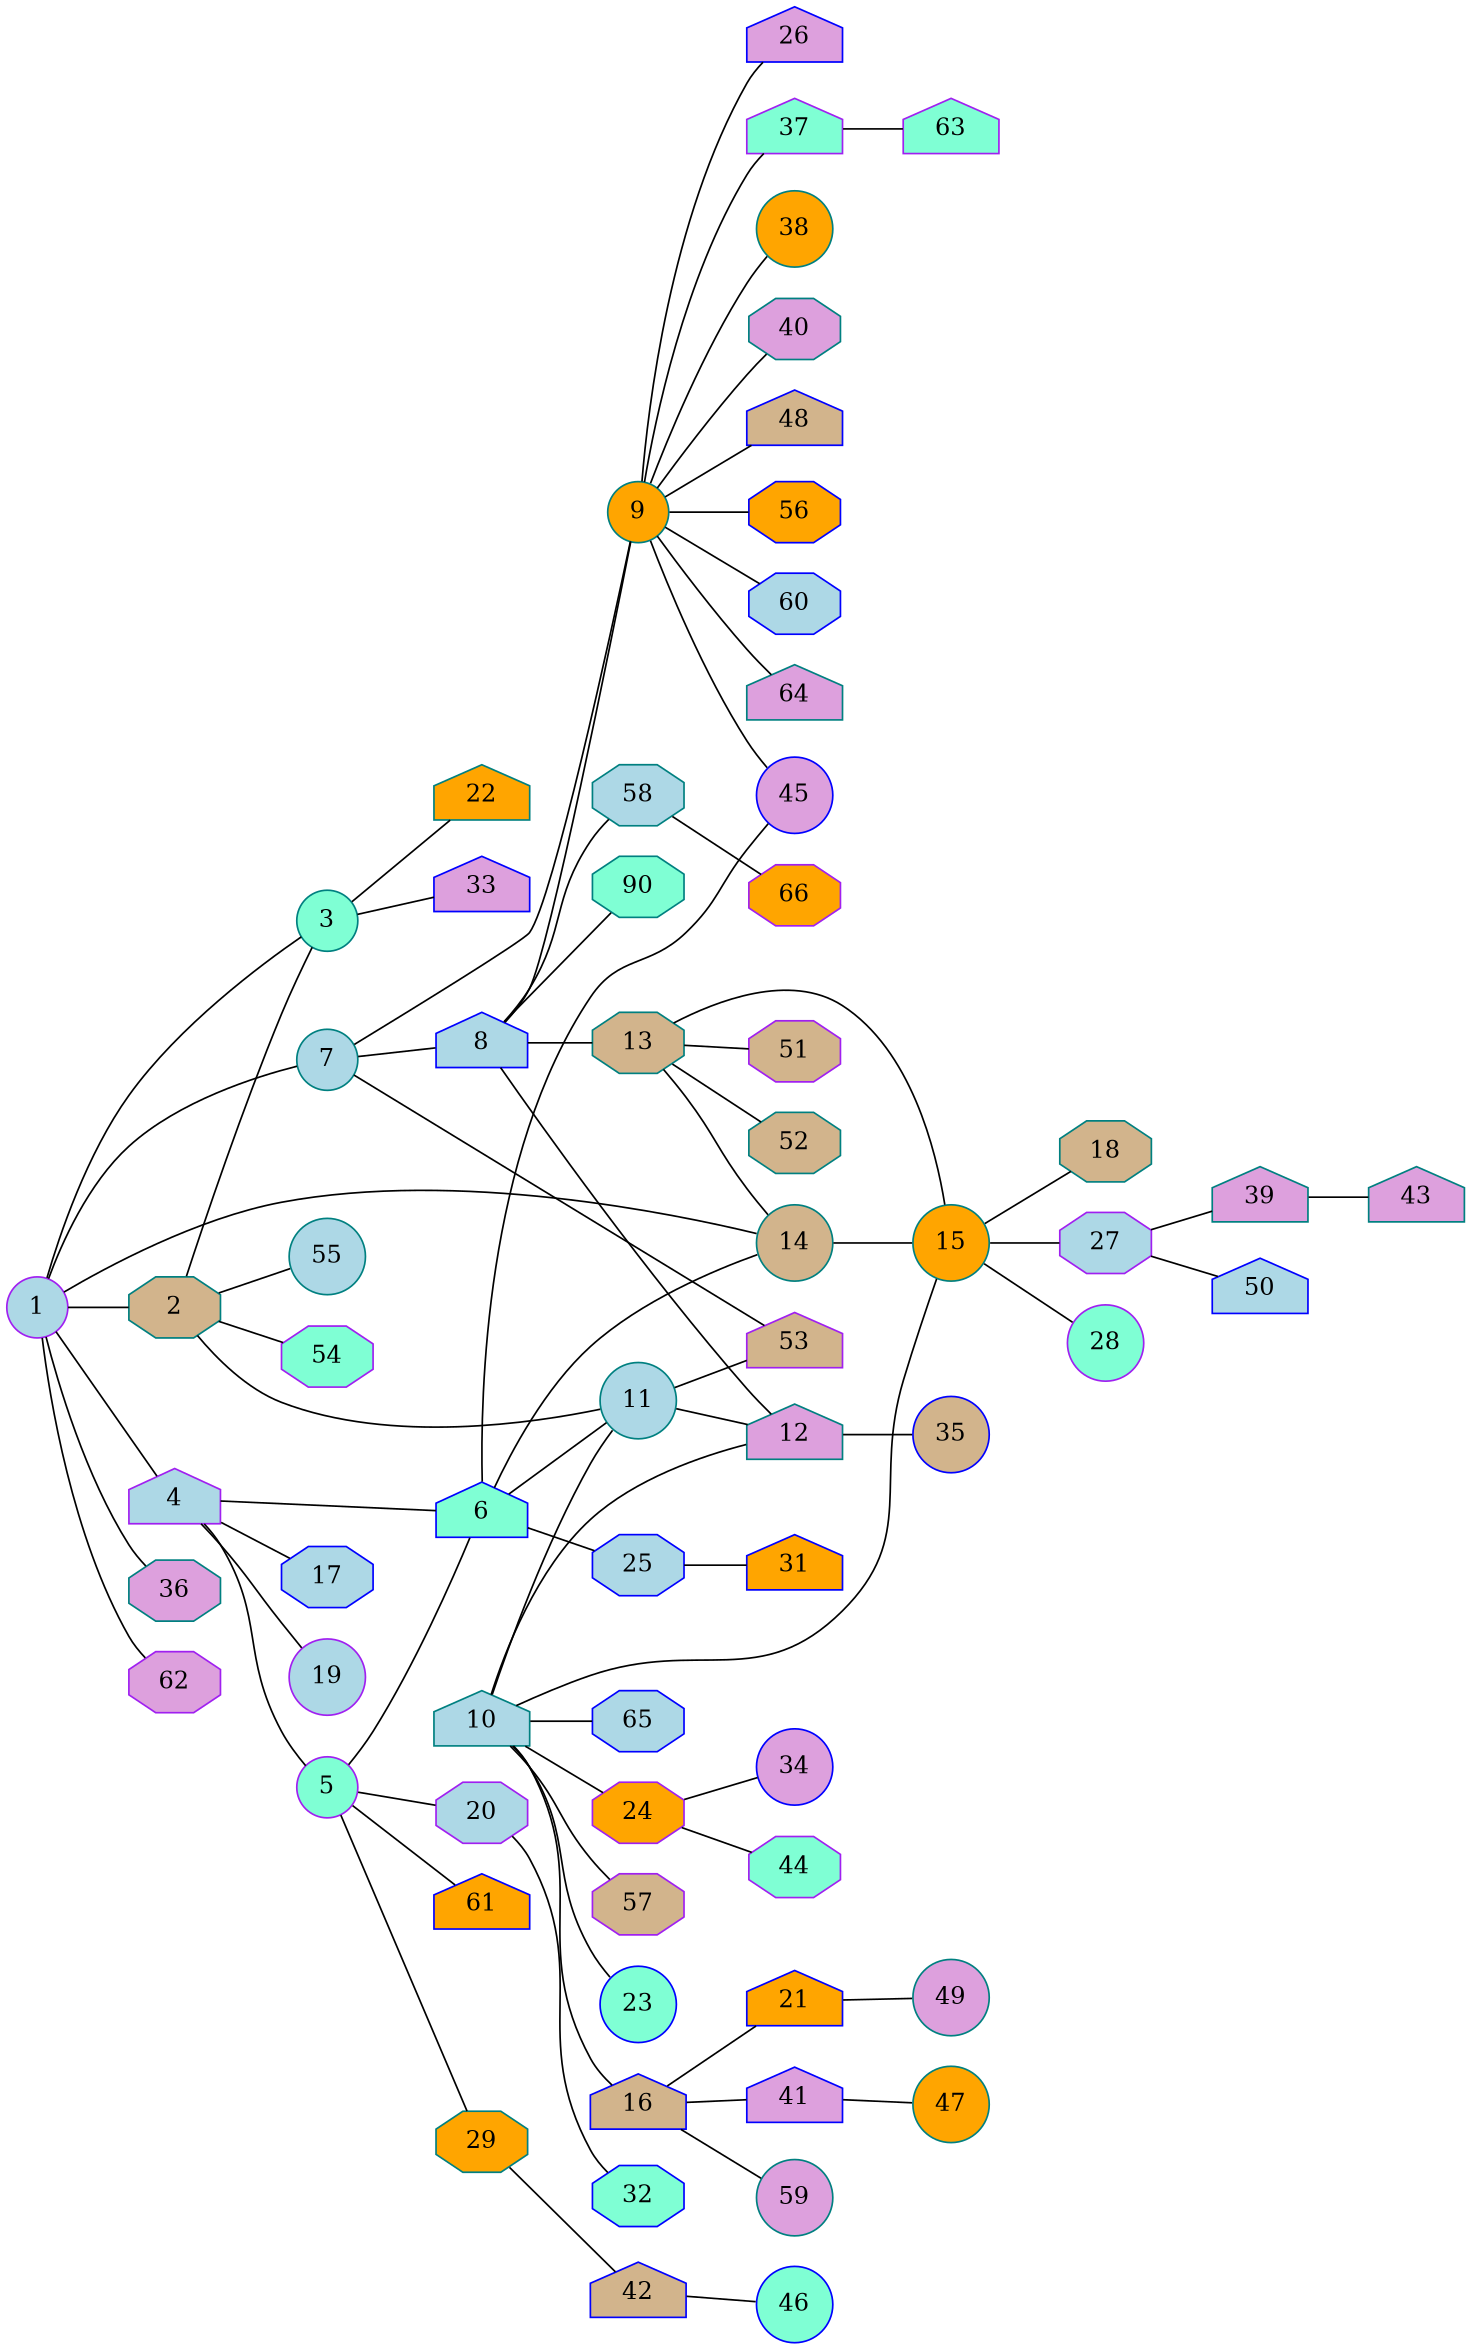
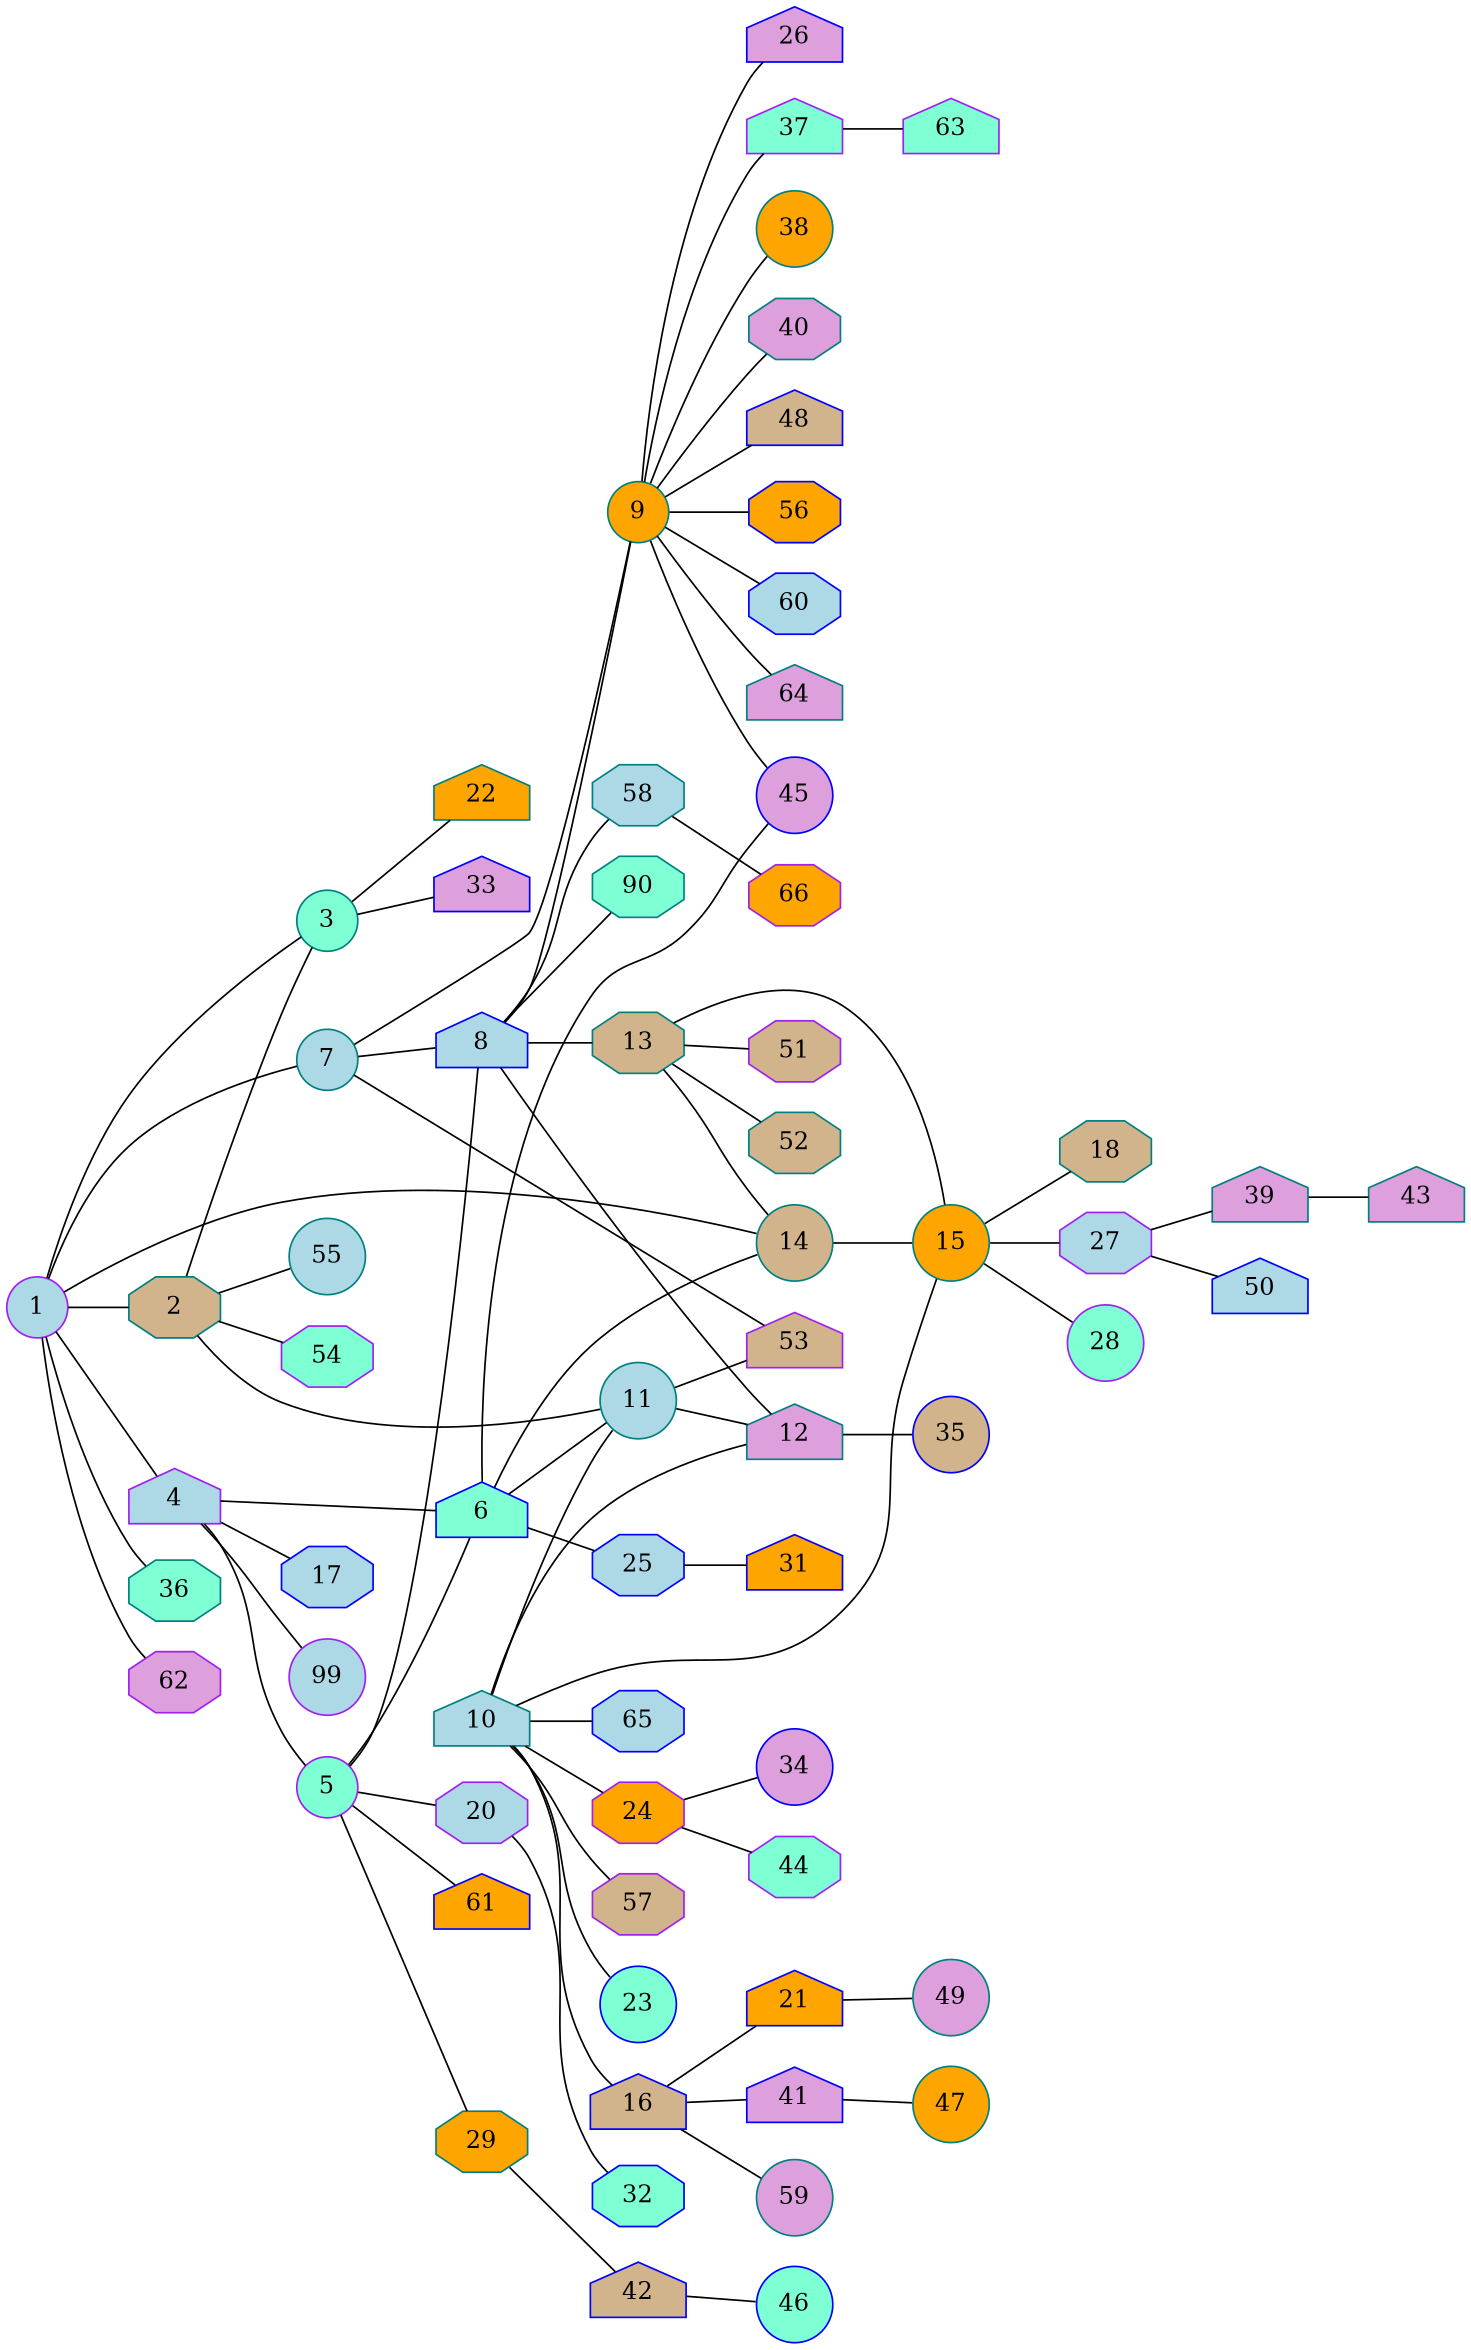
edge "8" -- "5": added
node "36": fillcolor plum -> aquamarine
node "19": label "19" -> "99"
